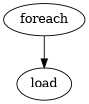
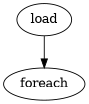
edge "foreach" -> "load": reversed
